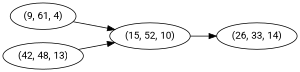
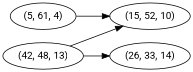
node "(9, 61, 4)": label "(9, 61, 4)" -> "(5, 61, 4)"
edge "(15, 52, 10)" -> "(26, 33, 14)": now "(42, 48, 13)" -> "(26, 33, 14)"
